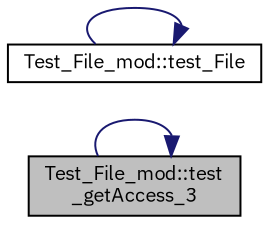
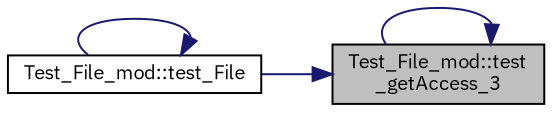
edge "Test_File_mod::test_File" -> "Test_File_mod::test _getAccess_3": added
